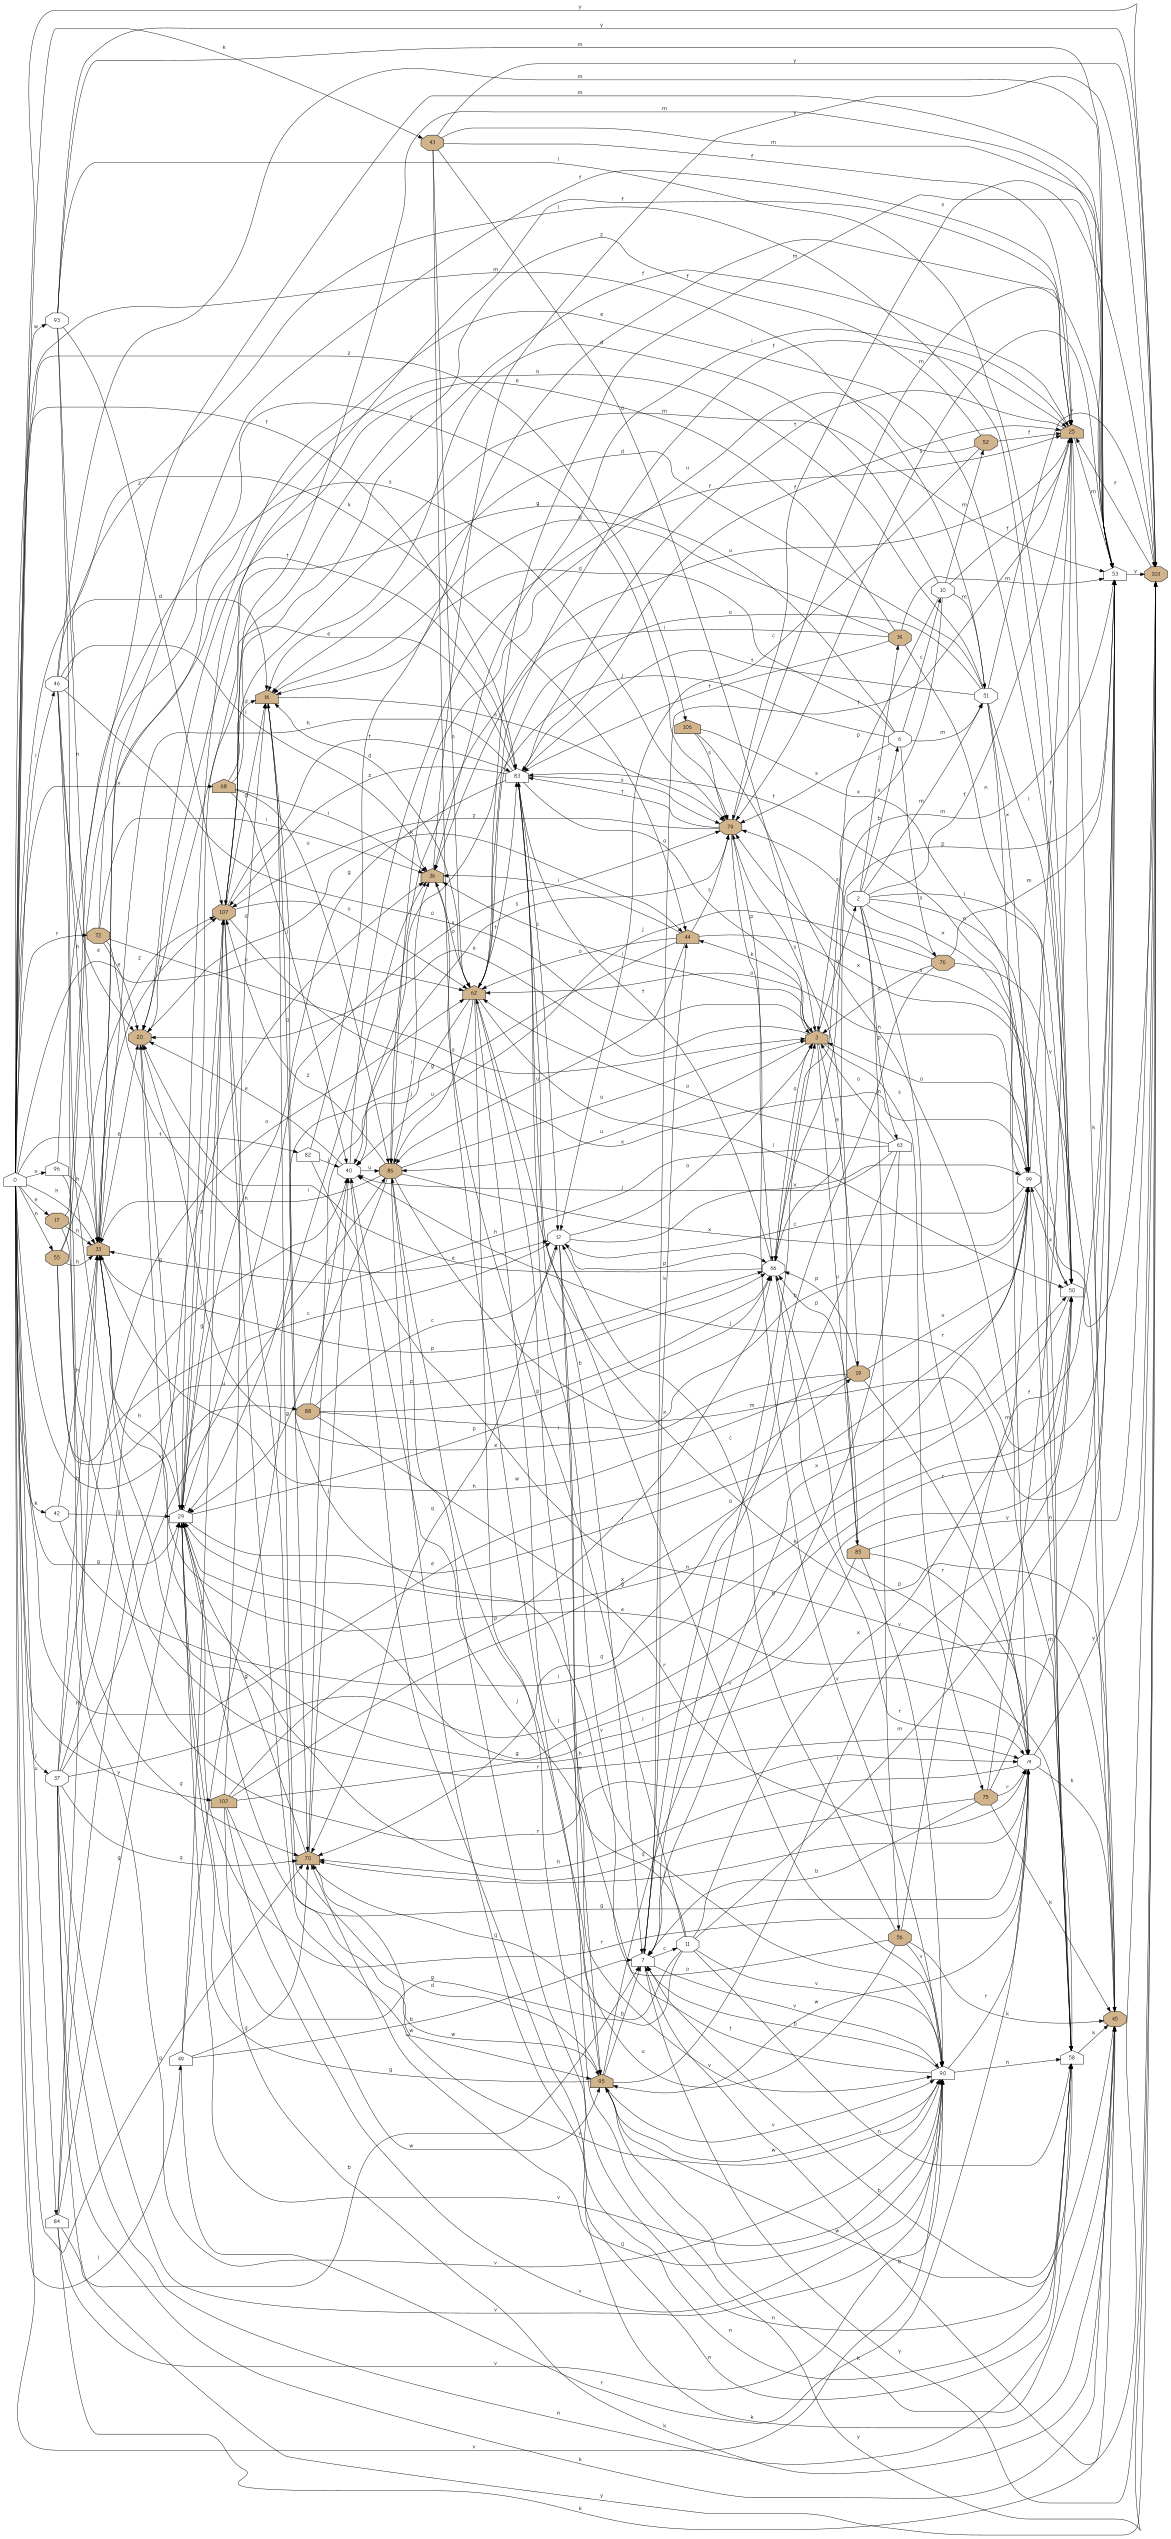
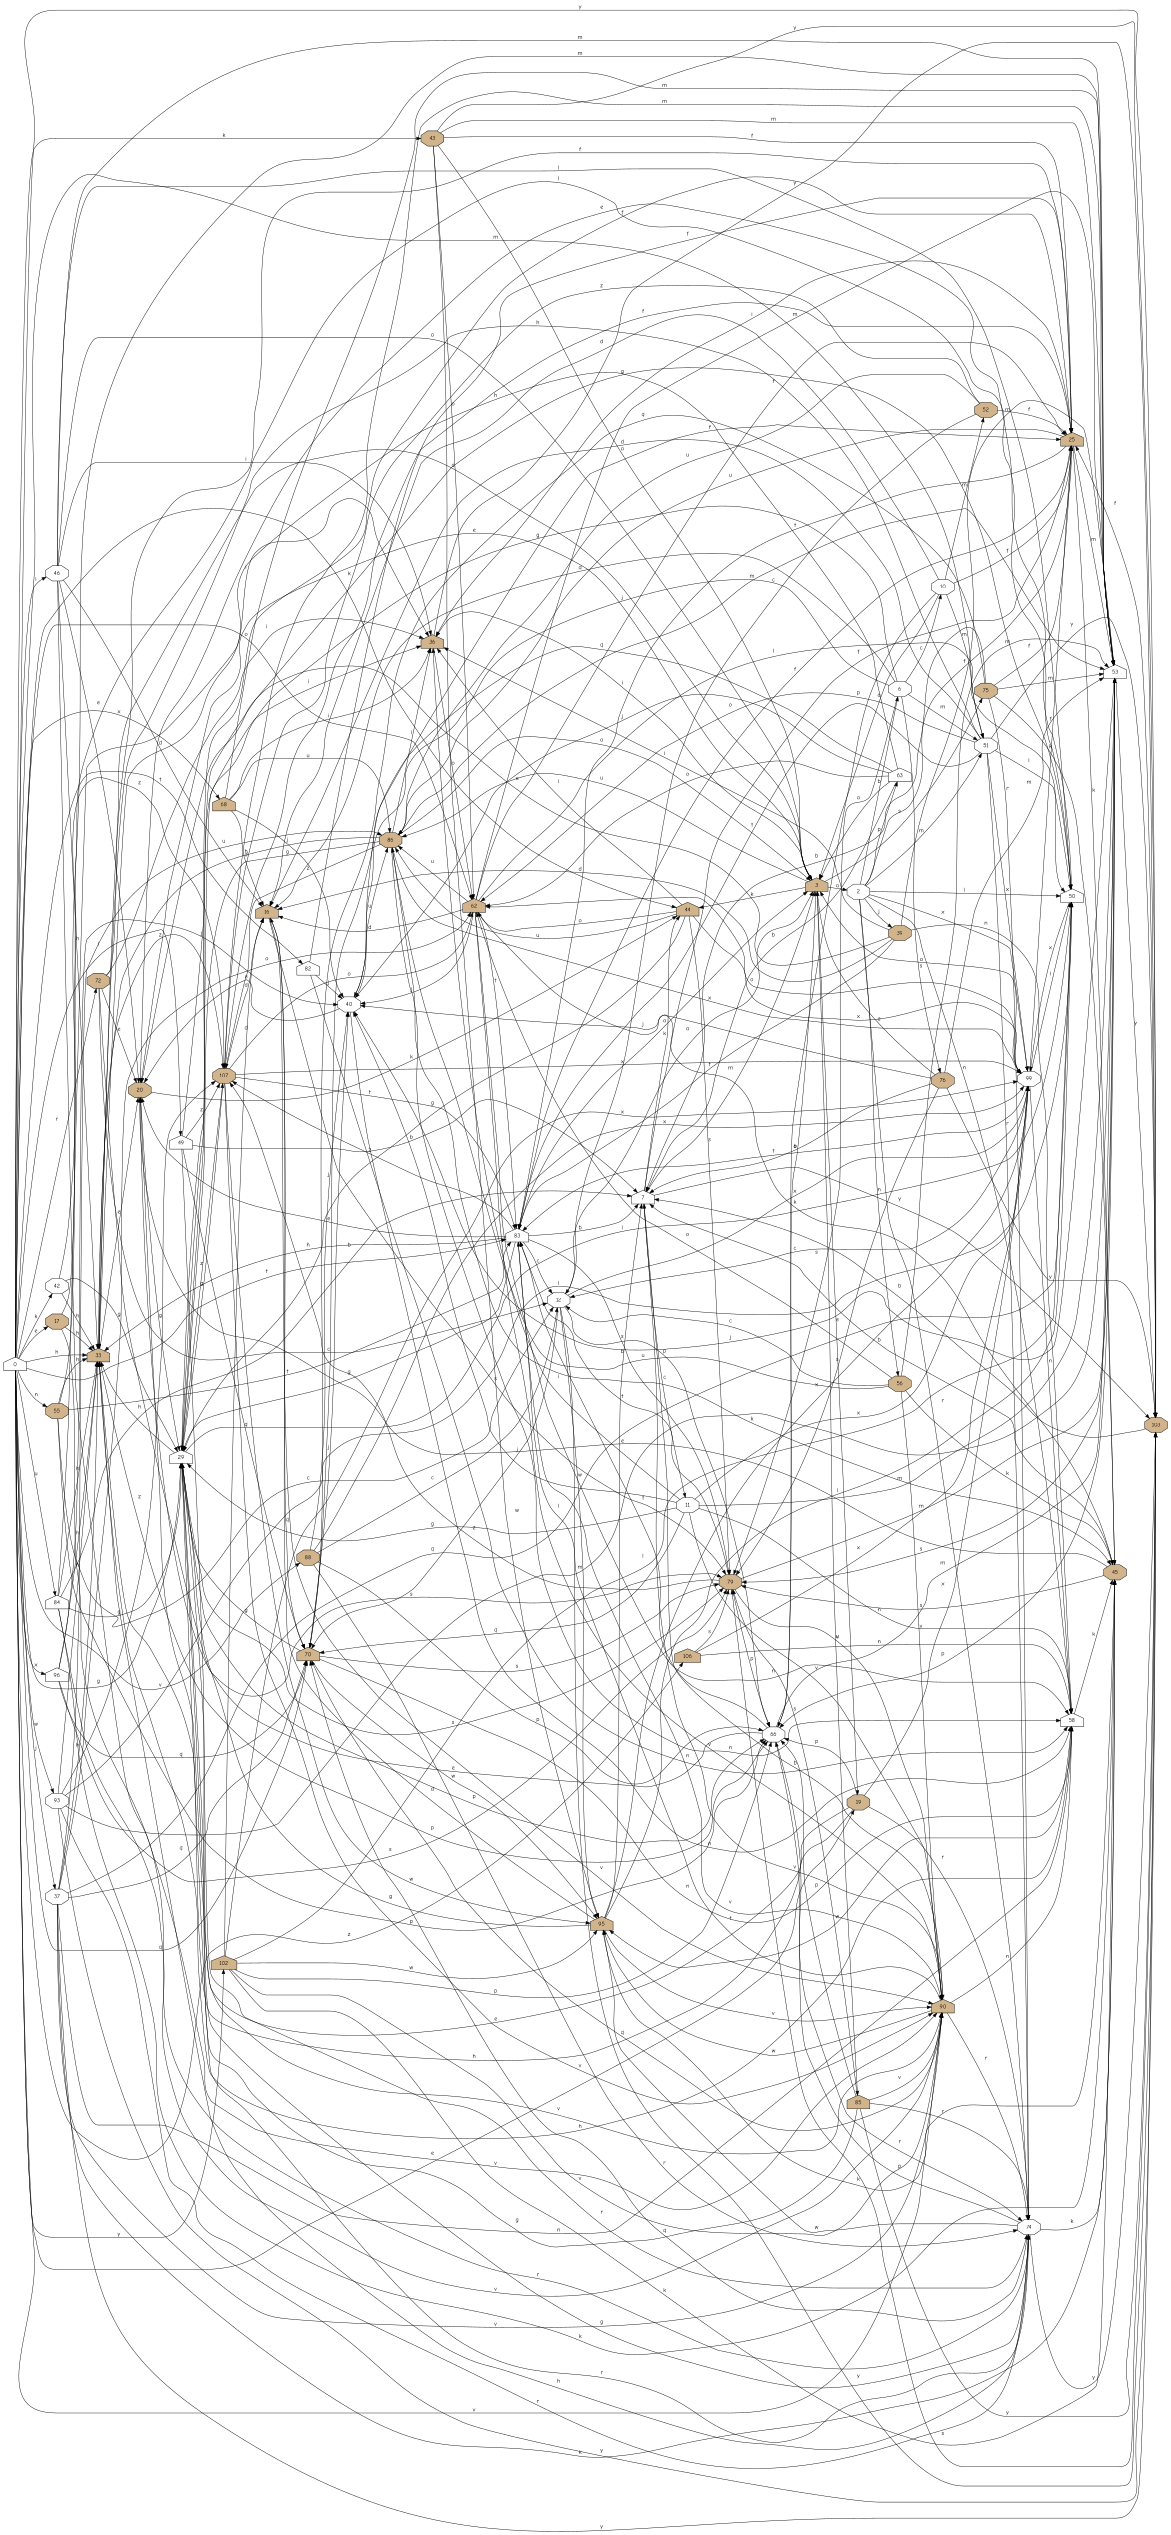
edge "37" -> "40": now "96" -> "40"
edge "7" -> "3": label "a" -> "m"
edge "74" -> "70": label "j" -> "q"
edge "70" -> "58": added, label "n"
node "90": fillcolor white -> tan
